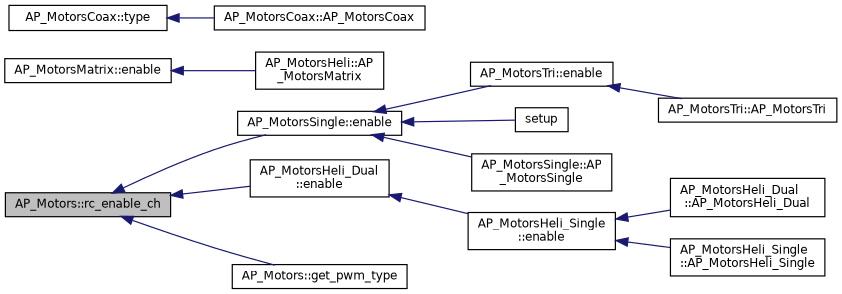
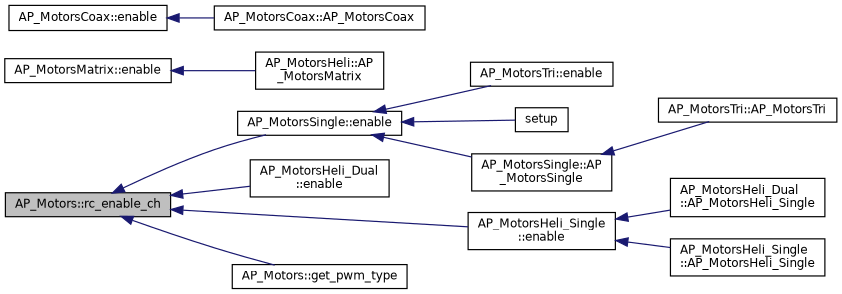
node "AP_MotorsCoax::type": label "AP_MotorsCoax::type" -> "AP_MotorsCoax::enable"
edge "AP_MotorsTri::AP_MotorsTri" -> "AP_MotorsTri::enable": now "AP_MotorsTri::AP_MotorsTri" -> "AP_MotorsSingle::AP _MotorsSingle"
node "AP_MotorsHeli_Dual ::AP_MotorsHeli_Dual": label "AP_MotorsHeli_Dual ::AP_MotorsHeli_Dual" -> "AP_MotorsHeli_Dual ::AP_MotorsHeli_Single"
edge "AP_MotorsHeli_Single ::enable" -> "AP_MotorsHeli_Dual ::enable": now "AP_MotorsHeli_Single ::enable" -> "AP_Motors::rc_enable_ch"
